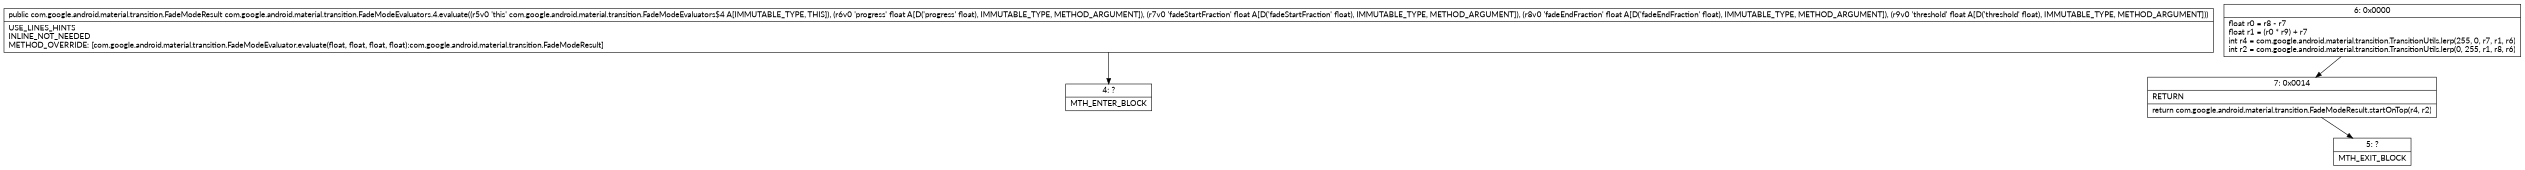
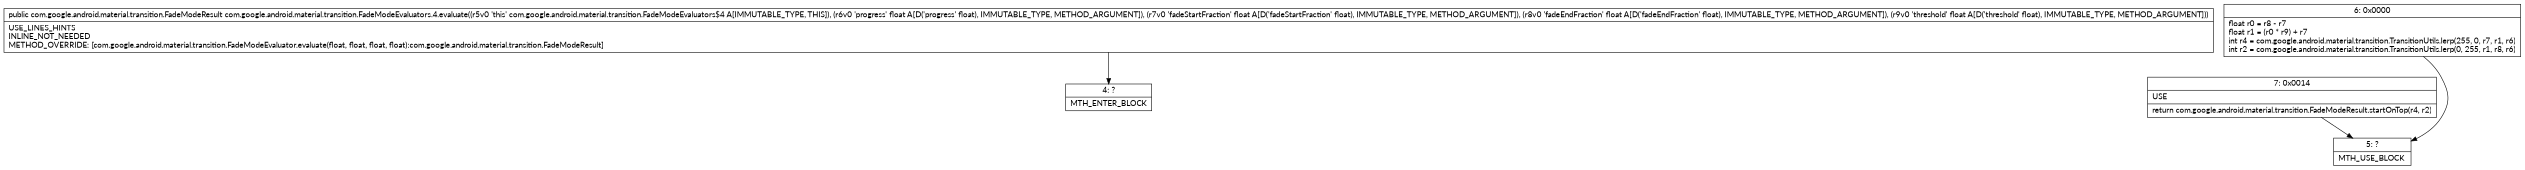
edge "6: 0x0000" -> "7: 0x0014": now "6: 0x0000" -> "5: ?"
node "7: 0x0014": text "RETURN" -> "USE"
node "5: ?": text "MTH_EXIT_BLOCK" -> "MTH_USE_BLOCK"
